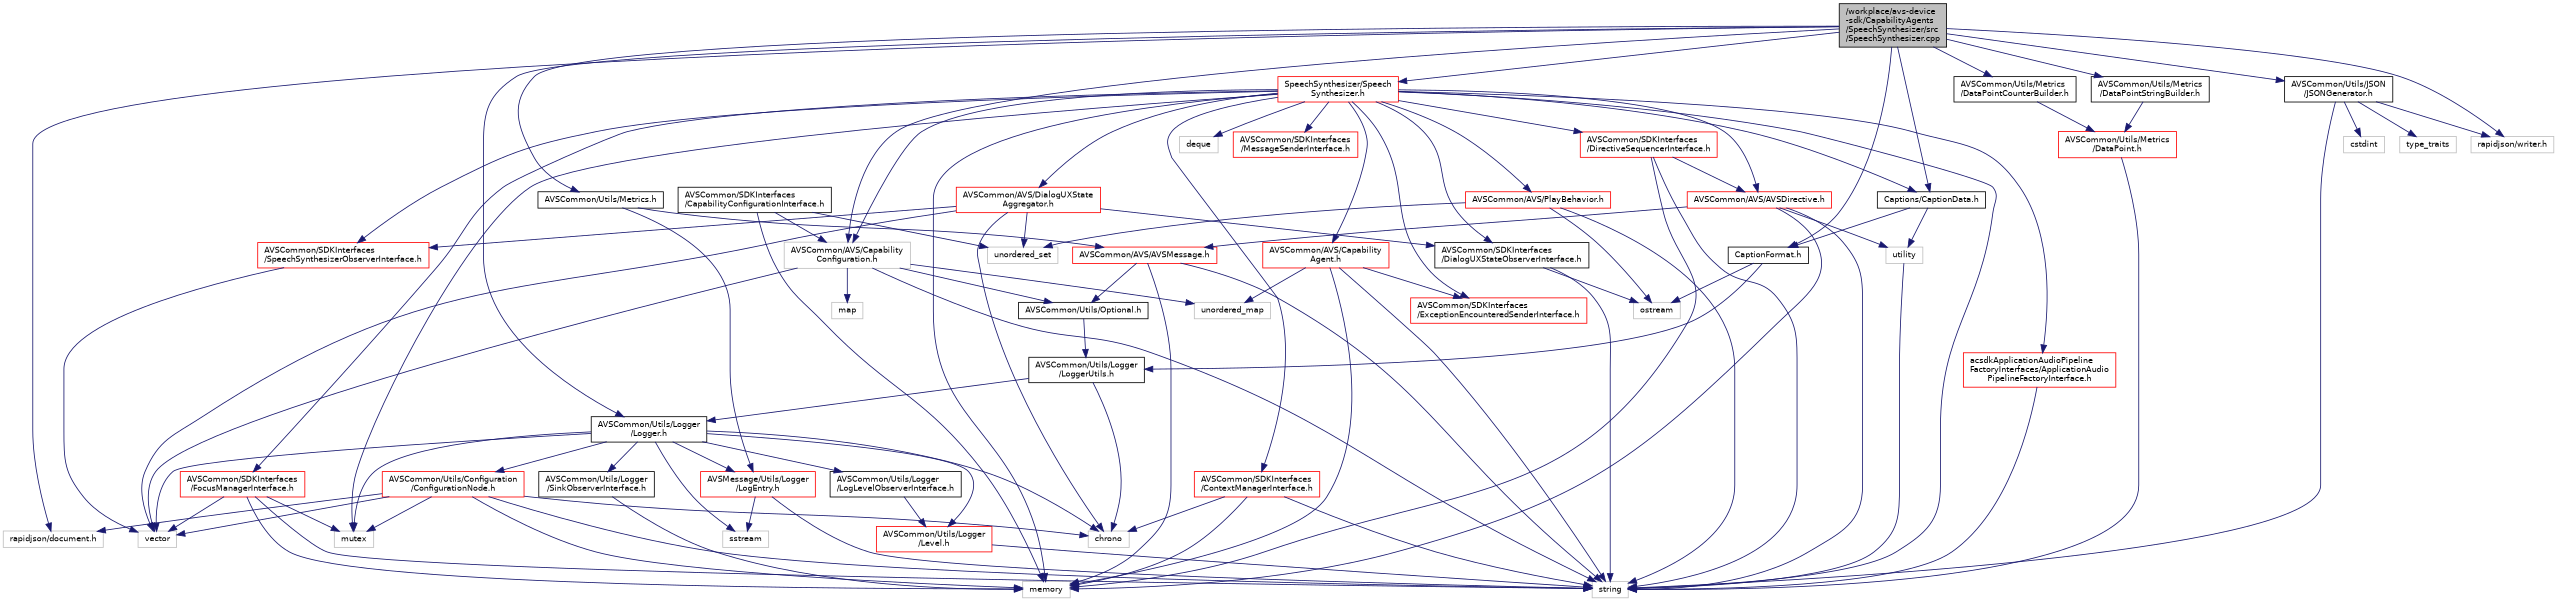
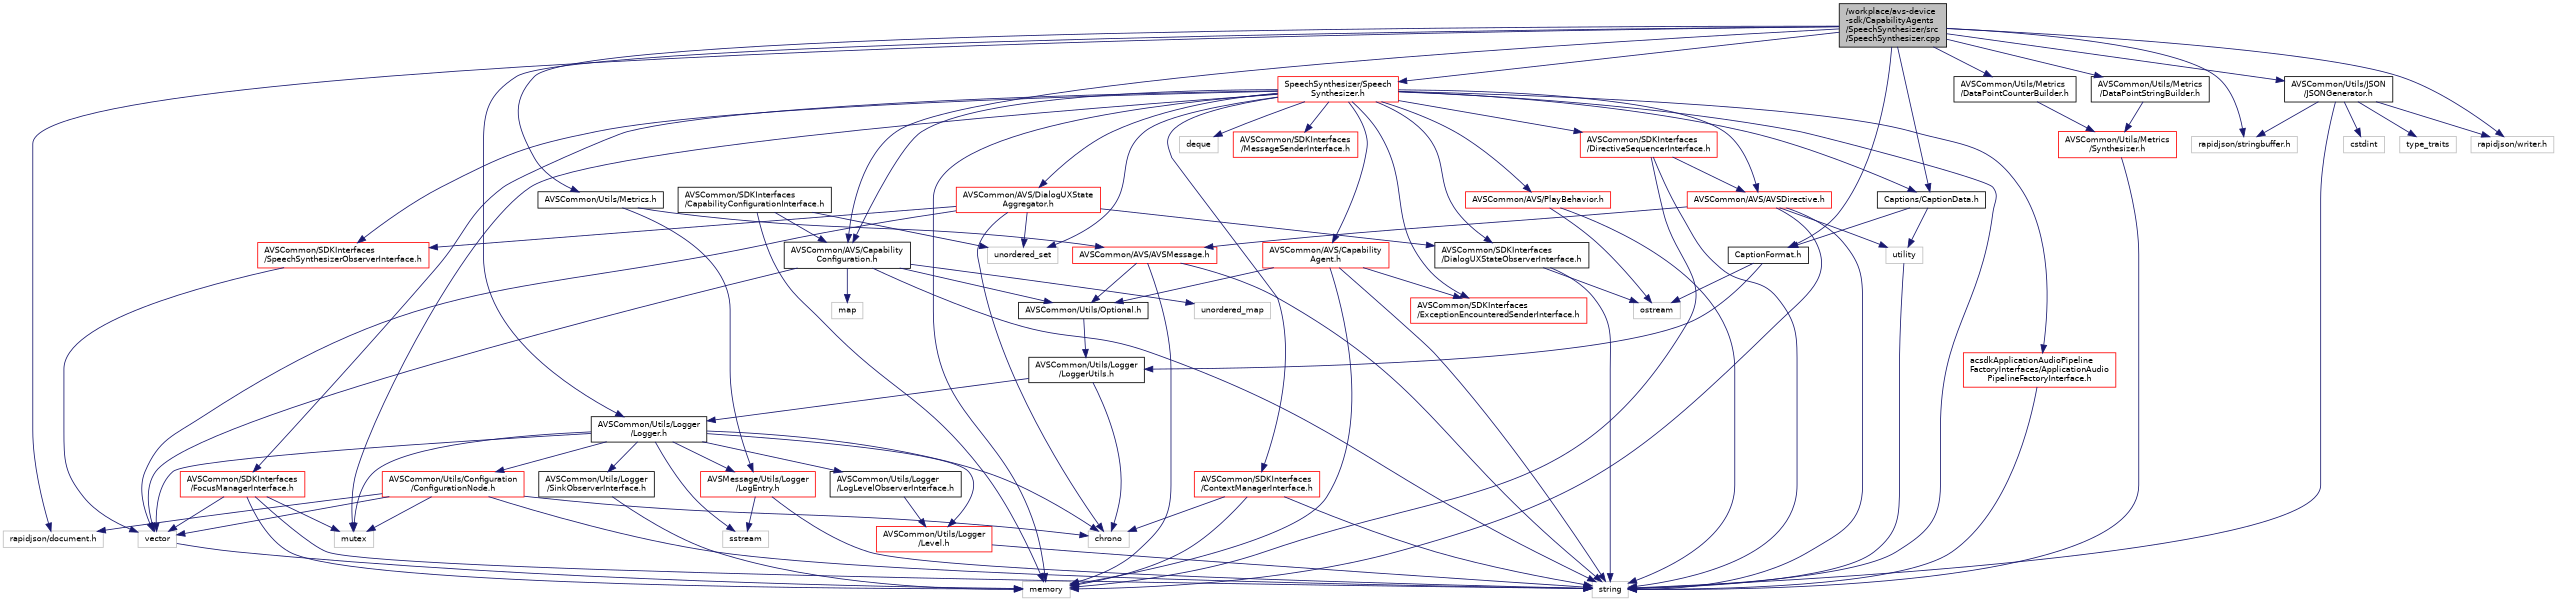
node "AVSCommon/Utils/Metrics /DataPoint.h": label "AVSCommon/Utils/Metrics /DataPoint.h" -> "AVSCommon/Utils/Metrics /Synthesizer.h"
node "rapidjson/stringbuffer.h": added
edge "AVSCommon/AVS/PlayBehavior.h" -> "unordered_set": now "SpeechSynthesizer/Speech Synthesizer.h" -> "unordered_set"
node "AVSCommon/AVS/Capability Configuration.h": color grey75 -> black
edge "AVSCommon/AVS/Capability Agent.h" -> "unordered_map": now "AVSCommon/AVS/Capability Agent.h" -> "AVSCommon/Utils/Optional.h"
edge "AVSCommon/Utils/Configuration /ConfigurationNode.h" -> "memory": now "vector" -> "memory"
